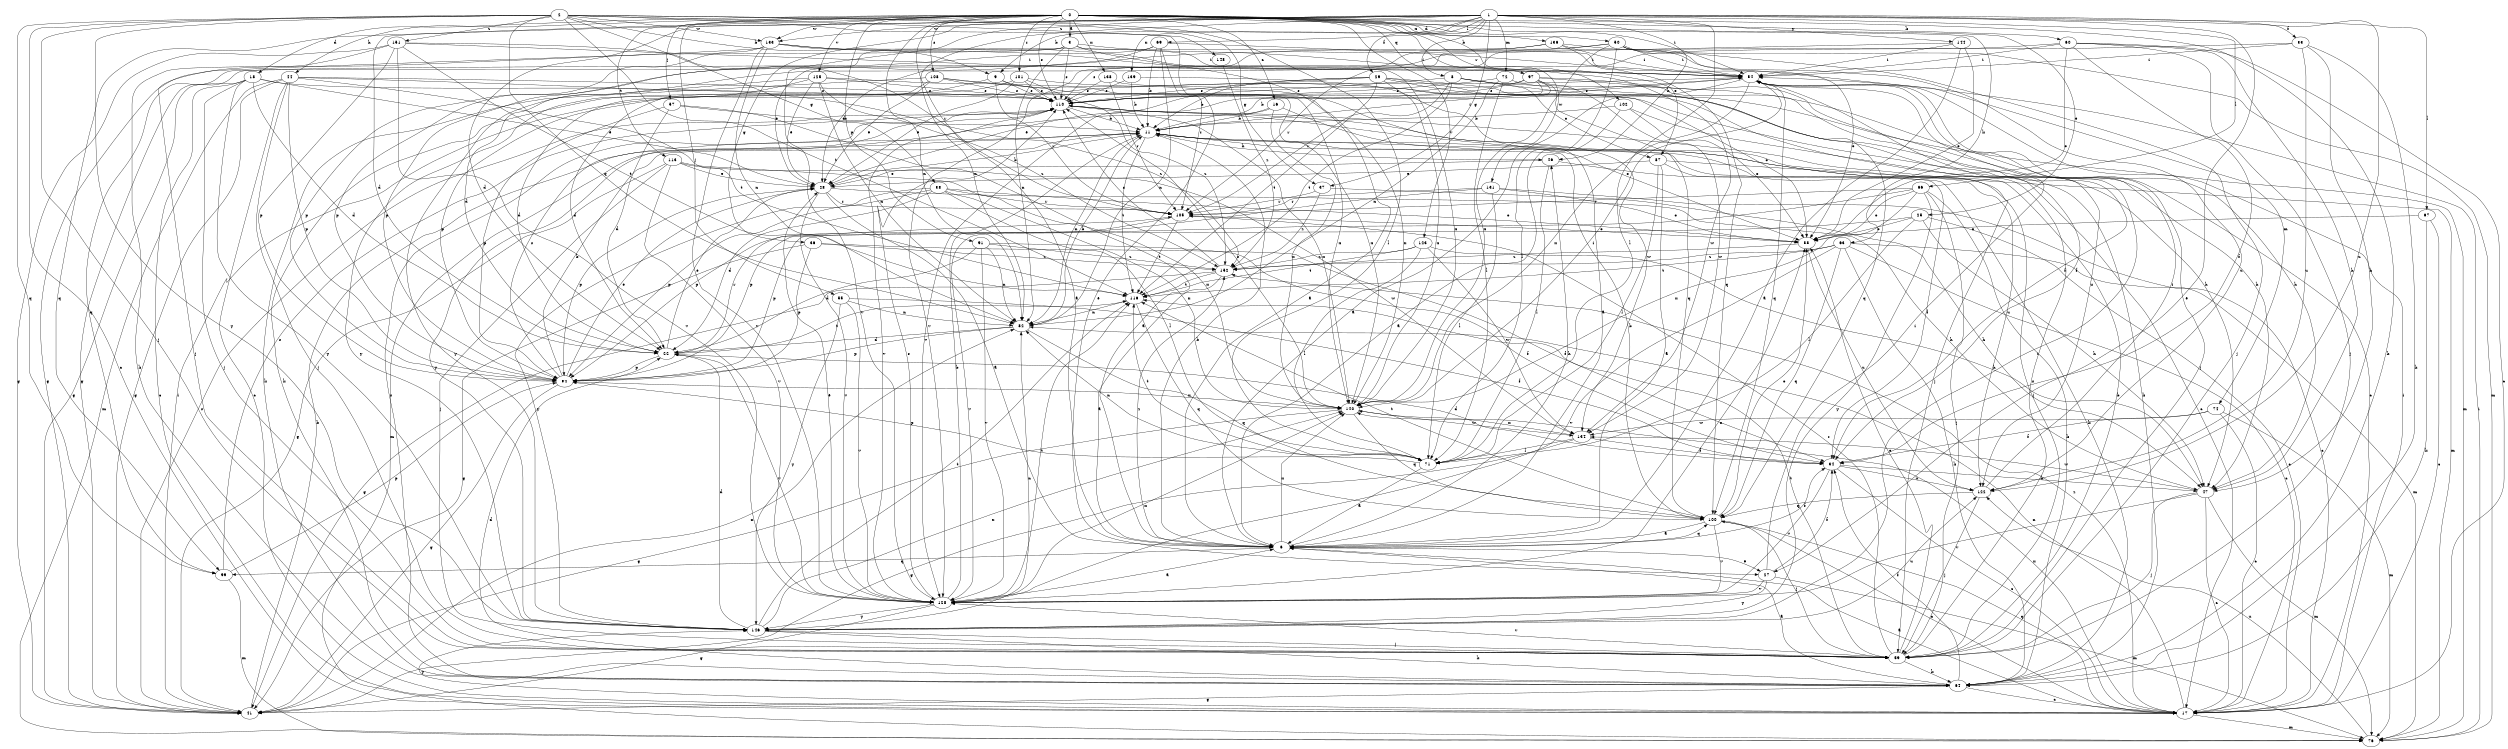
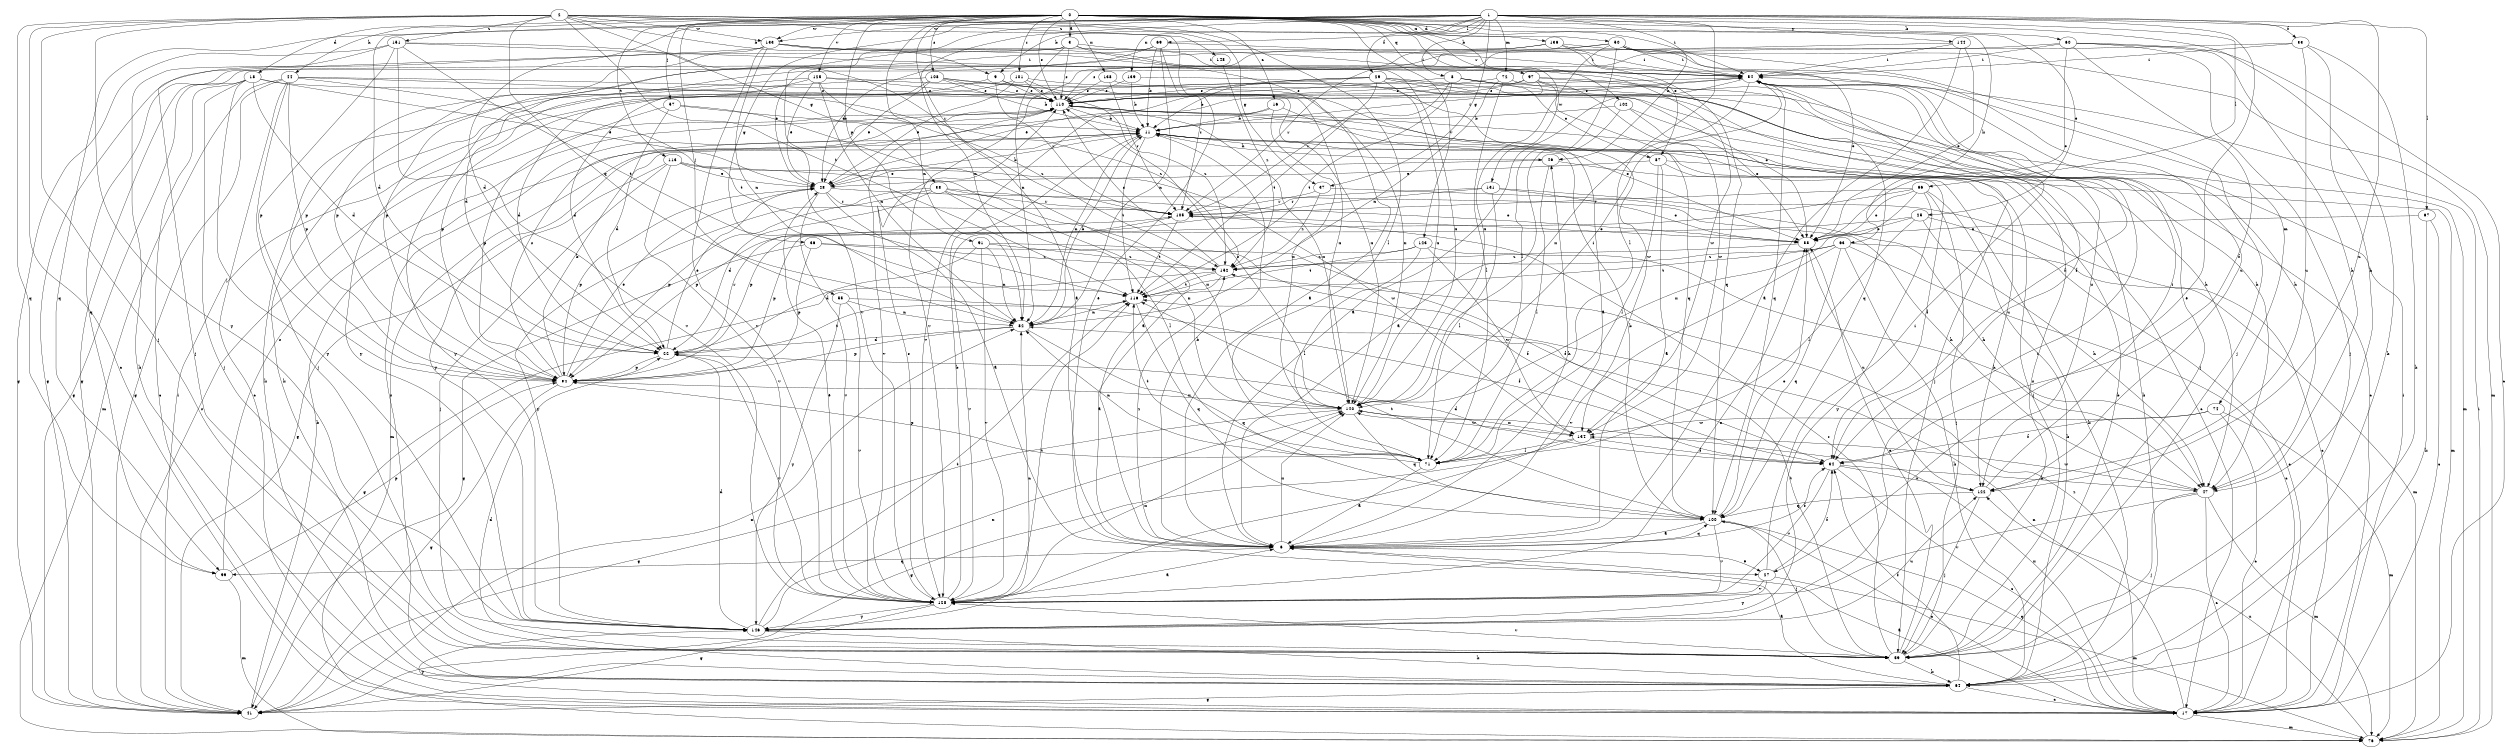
edge "97" -> "11": now "108" -> "11"
edge "146" -> "59": removed, label "j"
